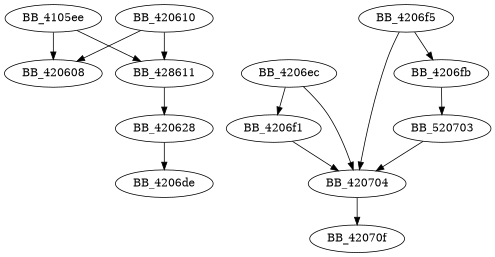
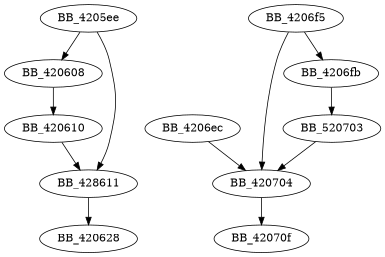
node "BB_4105ee": label "BB_4105ee" -> "BB_4205ee"
edge "BB_420610" -> "BB_420608": reversed
node "BB_4206f1": removed
node "BB_4206de": removed
